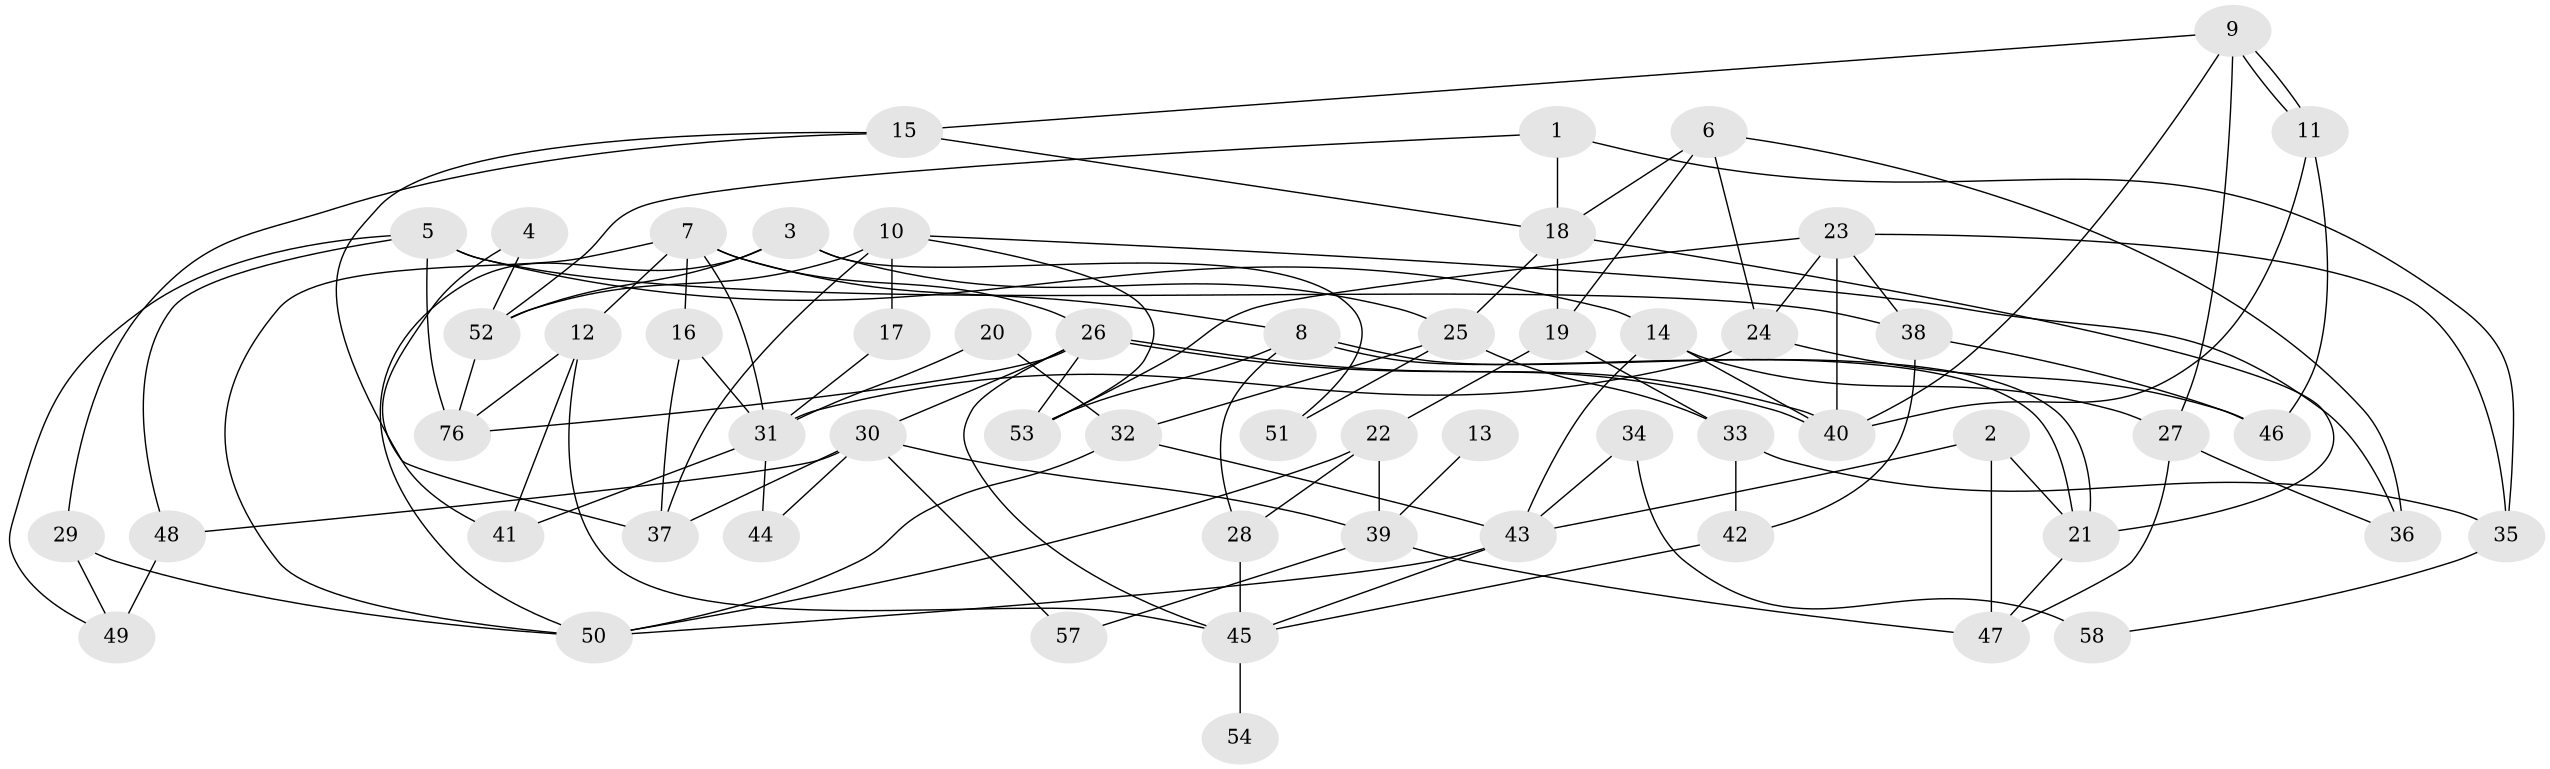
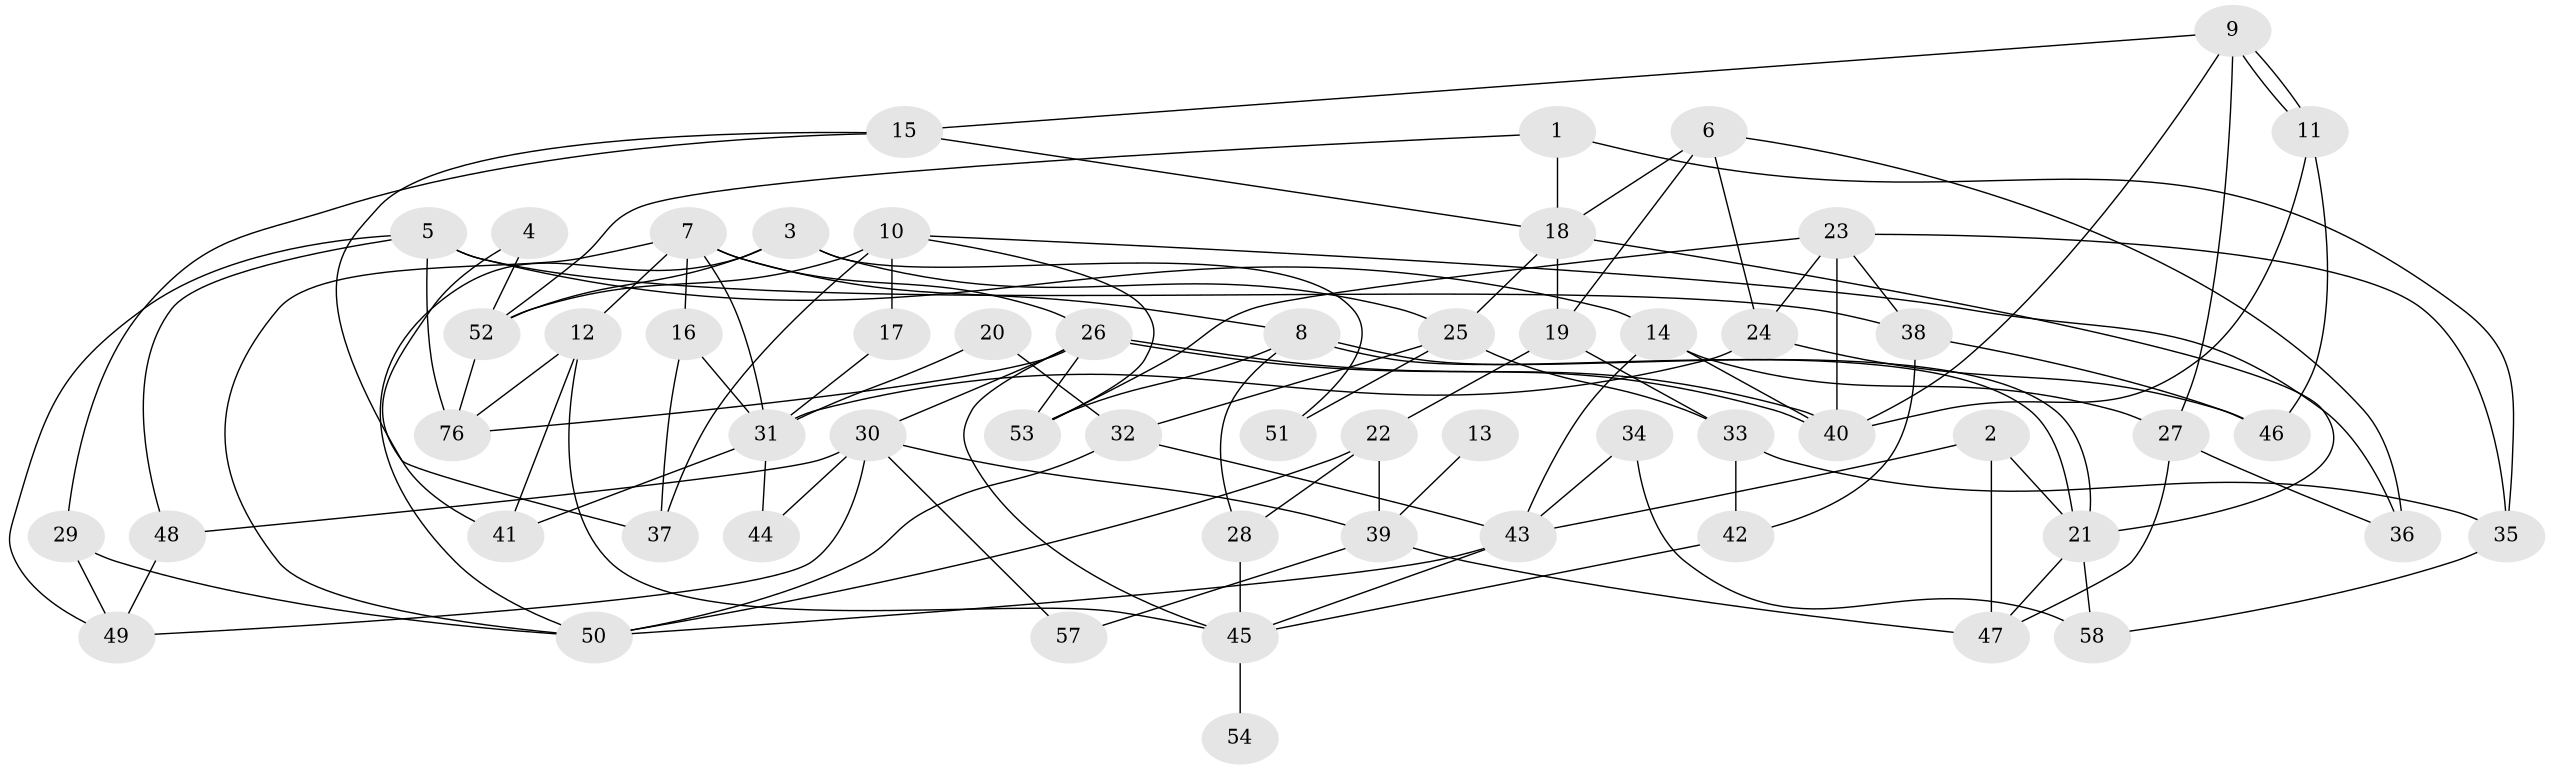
edge "30" -- "37": now "30" -- "49"
edge "21" -- "58": added
